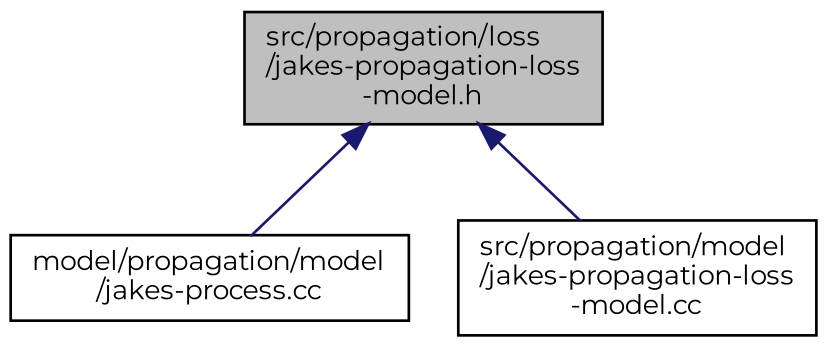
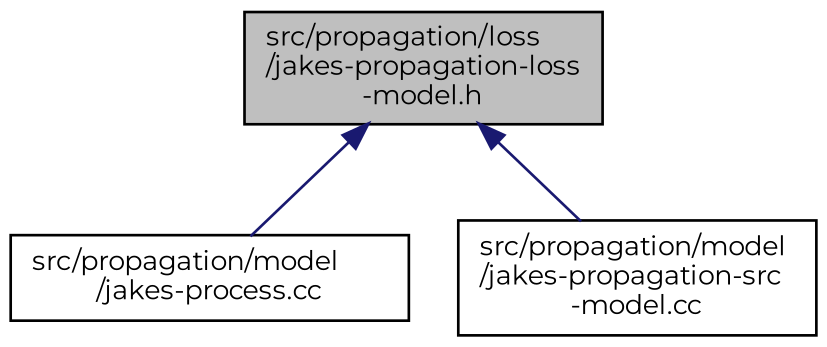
node "model/propagation/model /jakes-process.cc": label "model/propagation/model /jakes-process.cc" -> "src/propagation/model /jakes-process.cc"
node "src/propagation/model /jakes-propagation-loss -model.cc": label "src/propagation/model /jakes-propagation-loss -model.cc" -> "src/propagation/model /jakes-propagation-src -model.cc"
